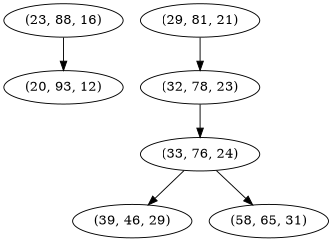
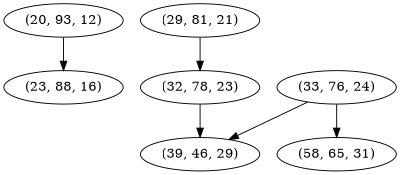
edge "(23, 88, 16)" -> "(20, 93, 12)": reversed
edge "(32, 78, 23)" -> "(33, 76, 24)": now "(32, 78, 23)" -> "(39, 46, 29)"
